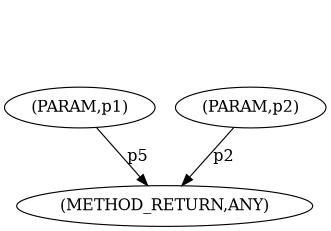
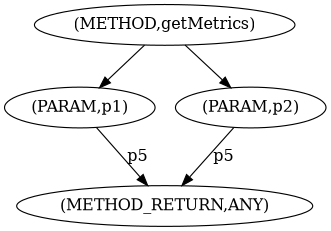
node "(METHOD,getMetrics)": added
edge "(PARAM,p2)" -> "(METHOD_RETURN,ANY)": label "p2" -> "p5"
